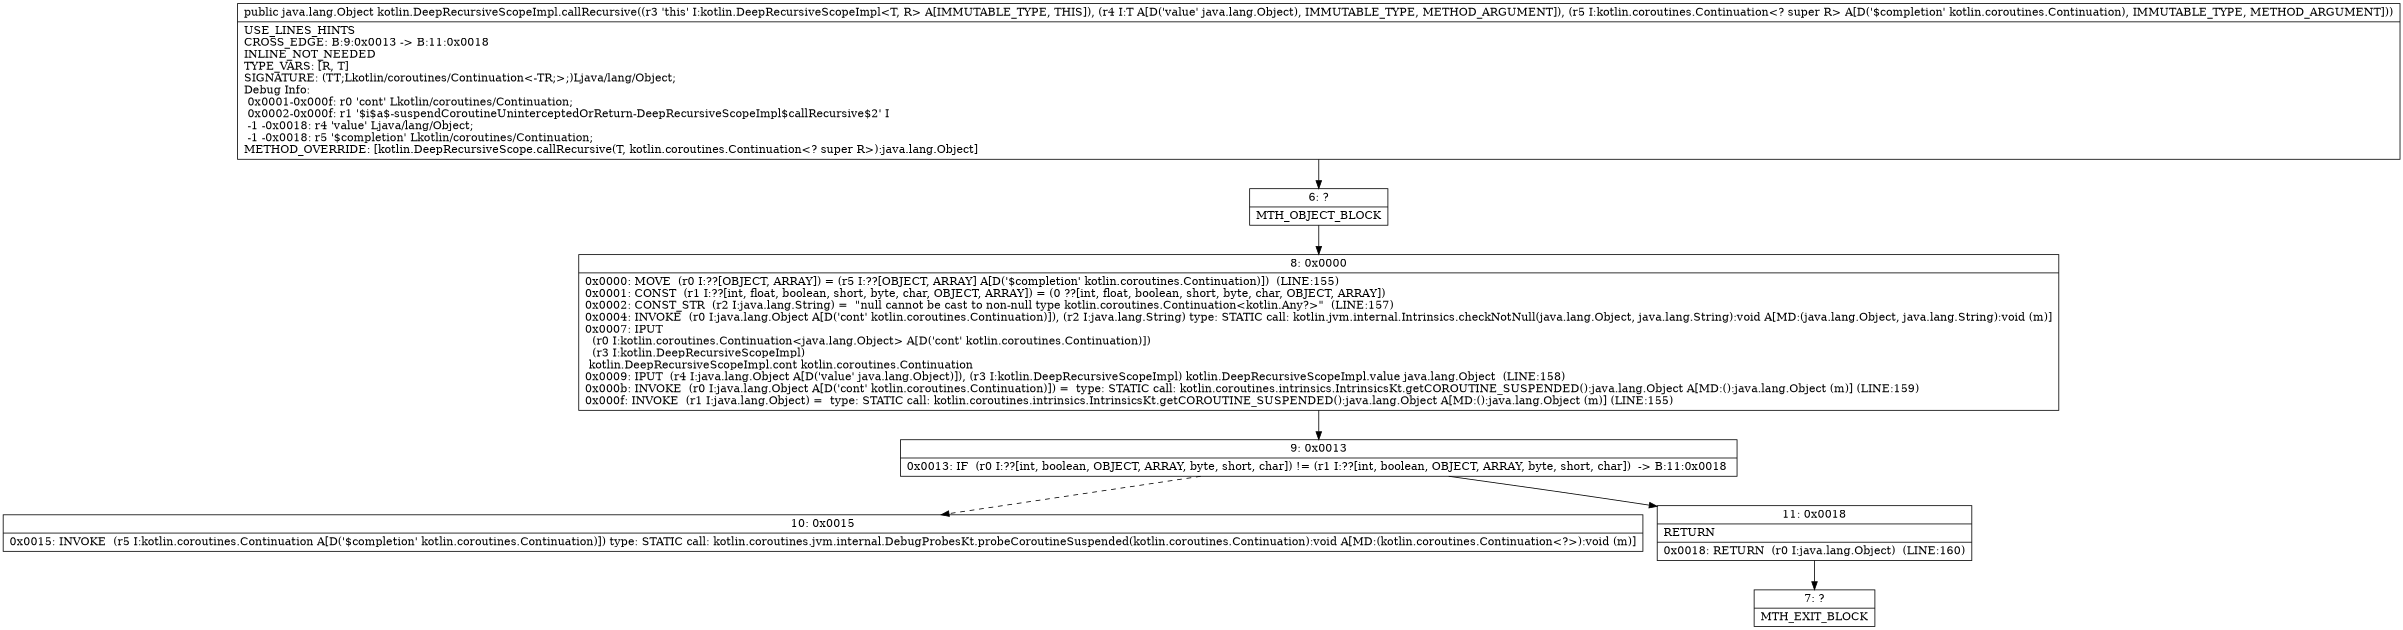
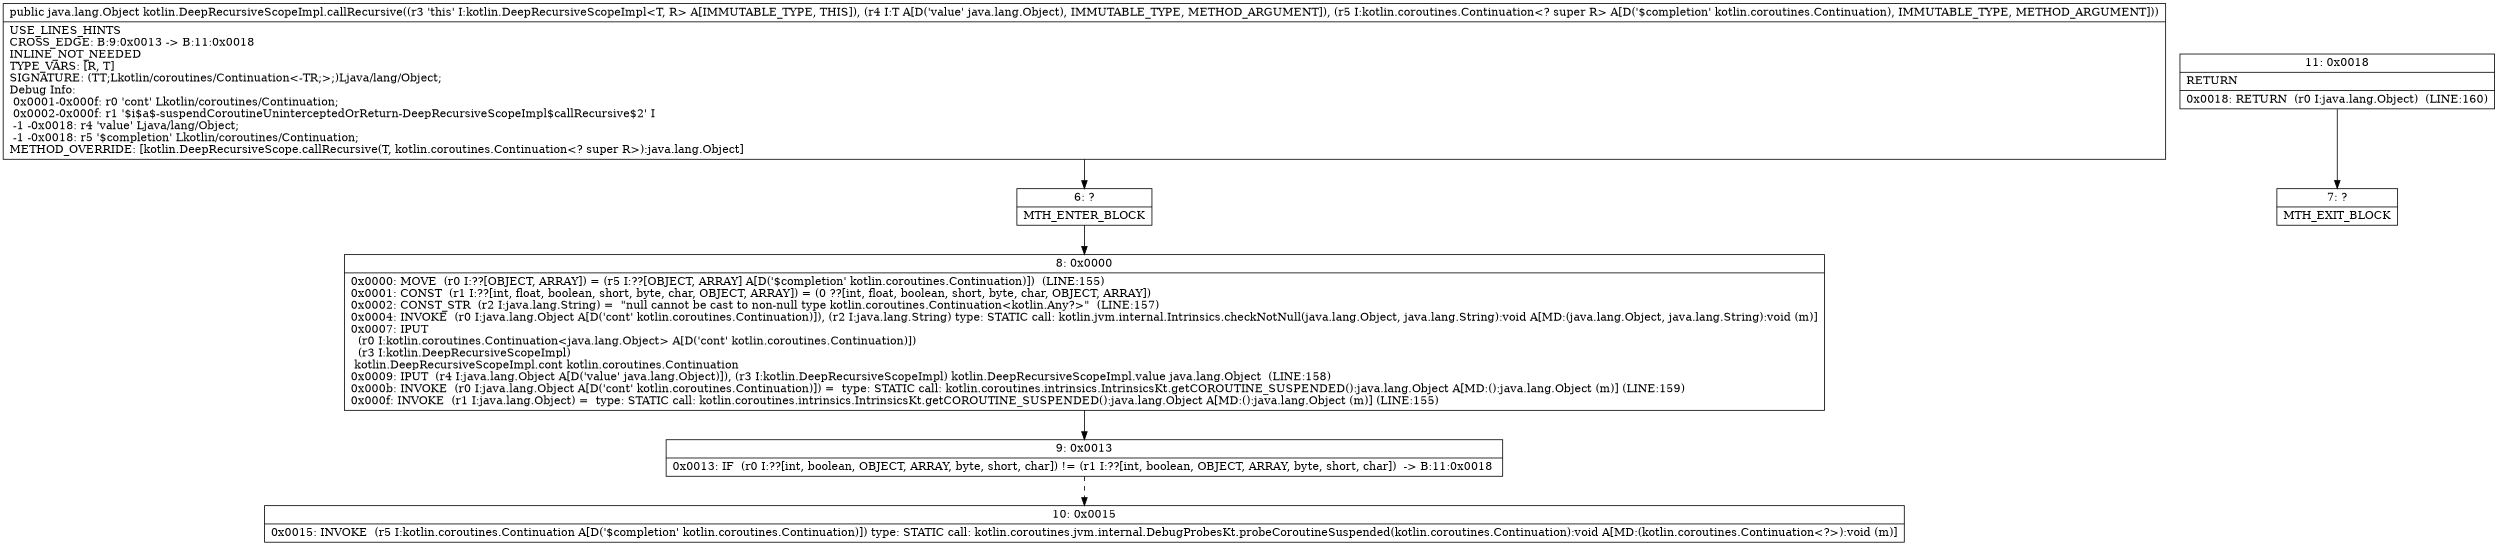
node "6: ?": text "MTH_OBJECT_BLOCK" -> "MTH_ENTER_BLOCK"
edge "9: 0x0013" -> "11: 0x0018": removed
